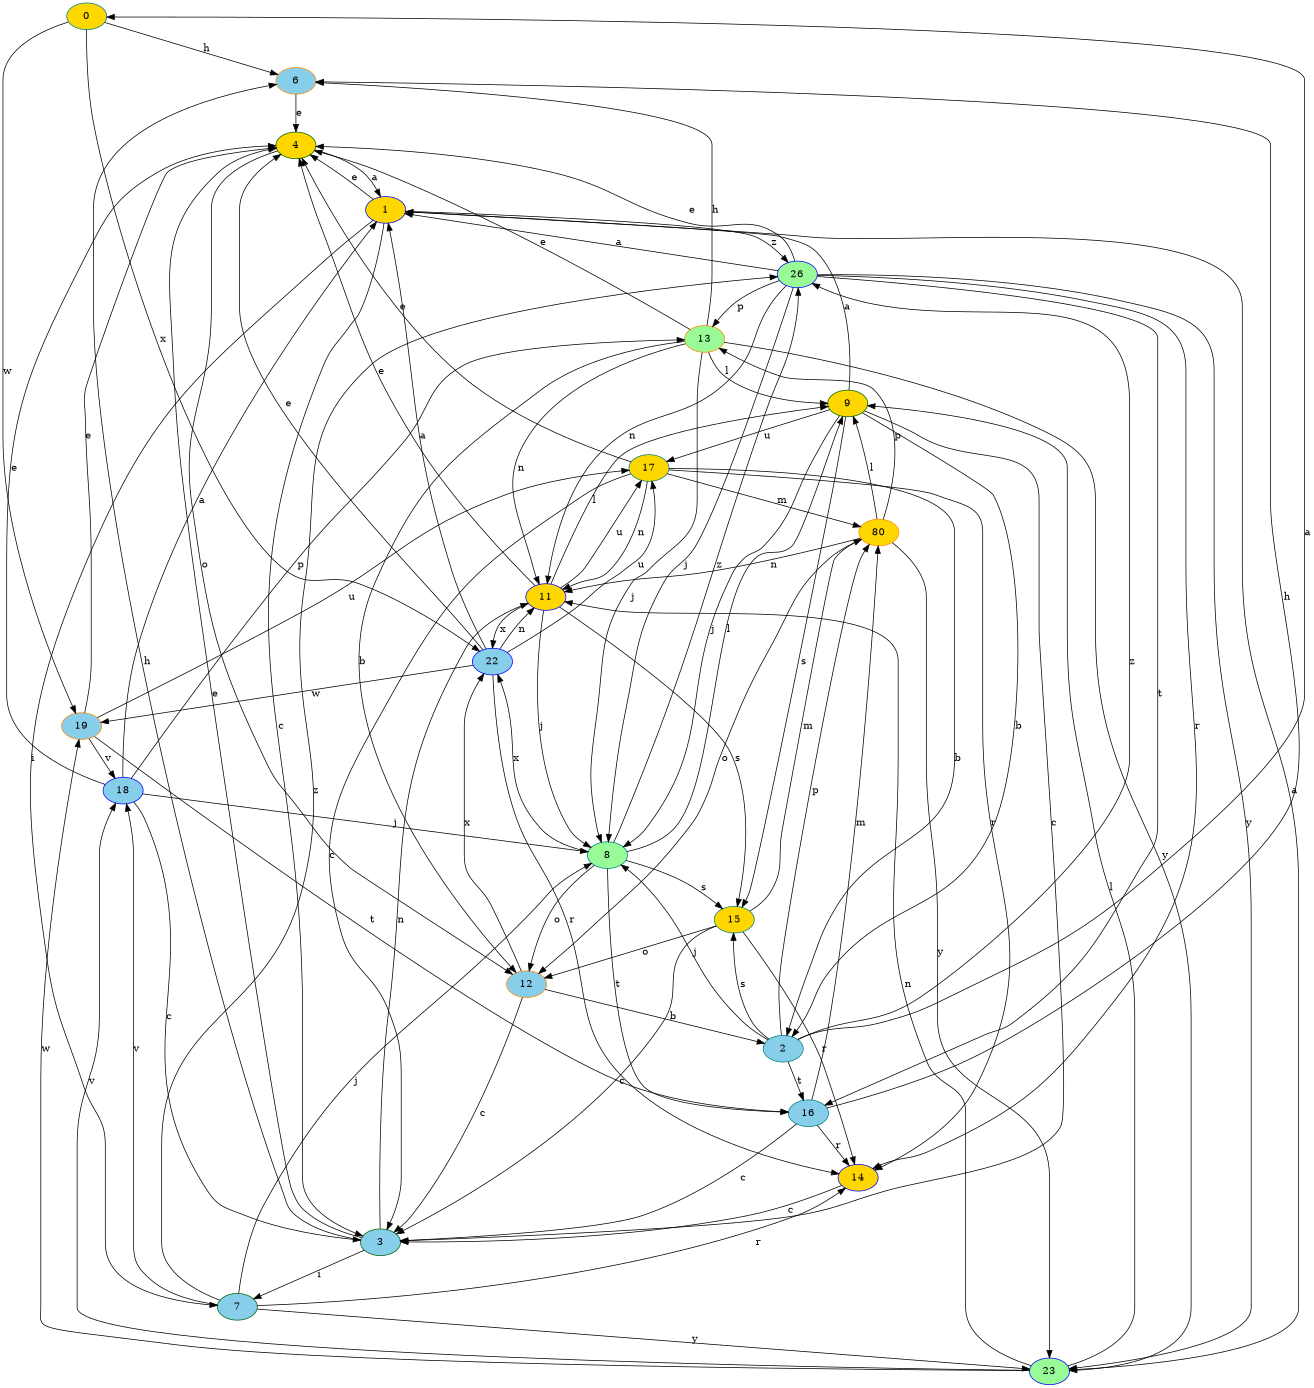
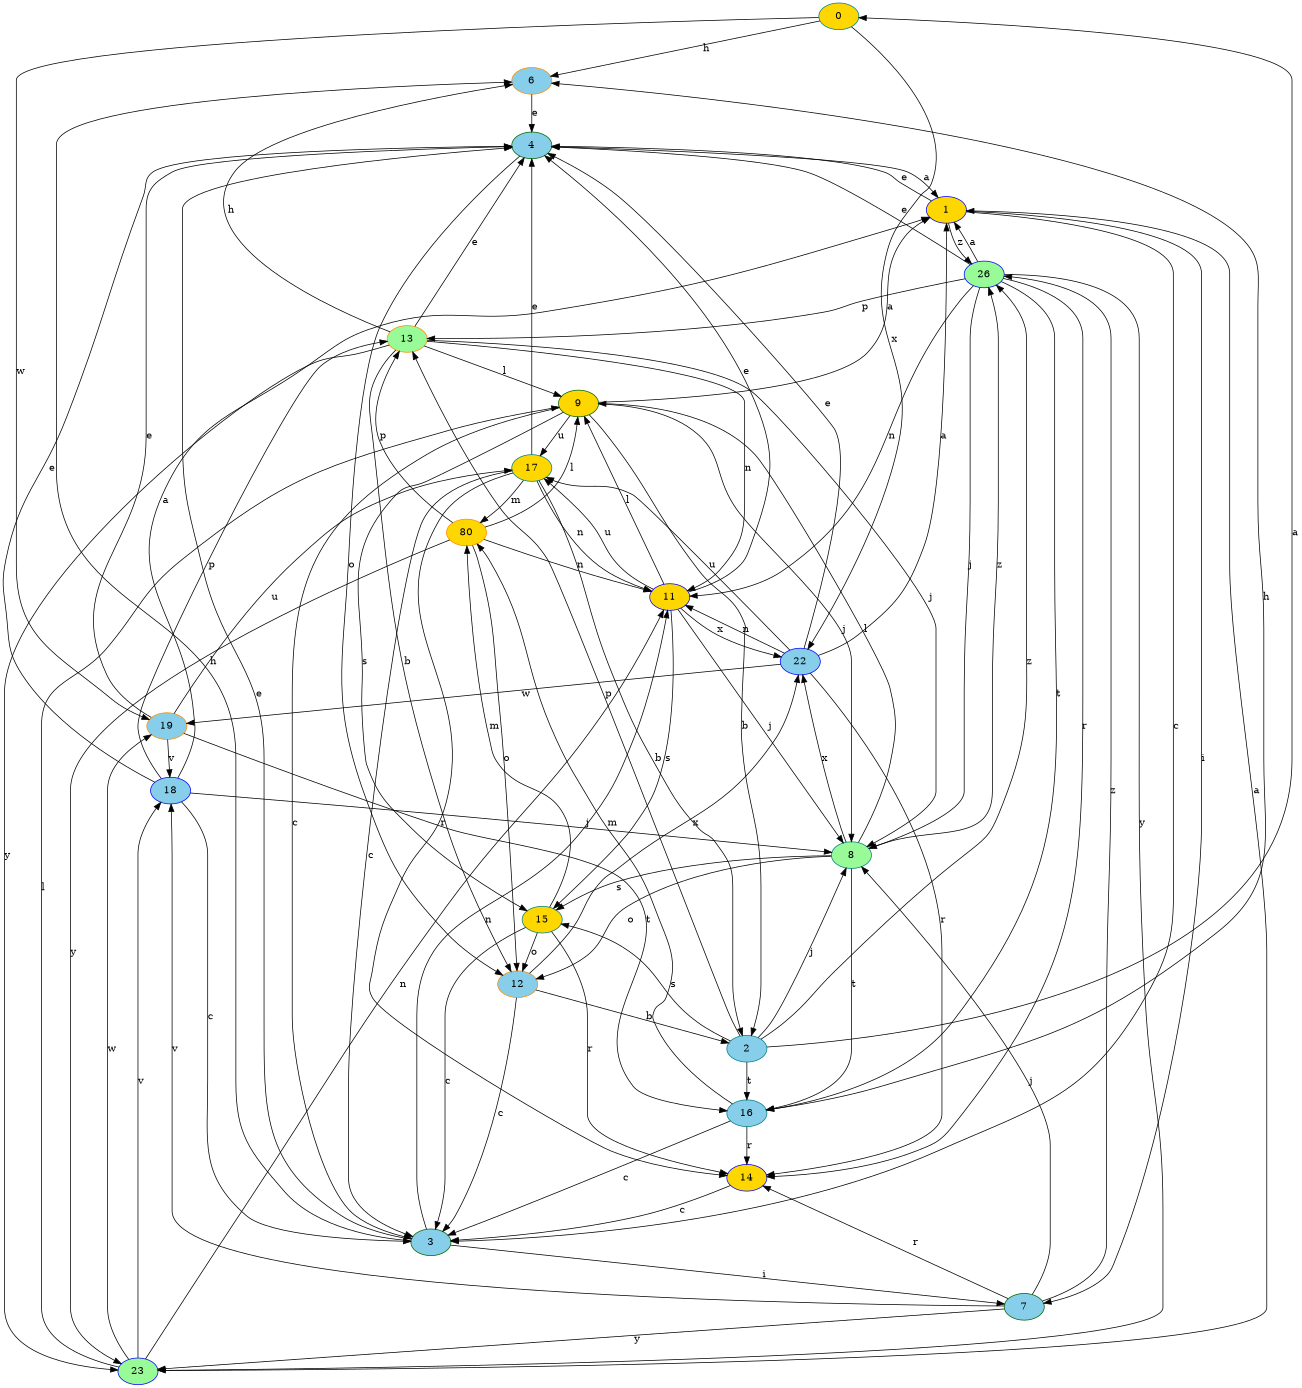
node "4": fillcolor gold -> skyblue
edge "2" -> "80": now "2" -> "13"
